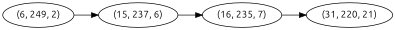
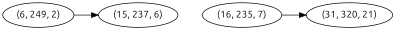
edge "(15, 237, 6)" -> "(16, 235, 7)": removed
node "(31, 220, 21)": label "(31, 220, 21)" -> "(31, 320, 21)"
